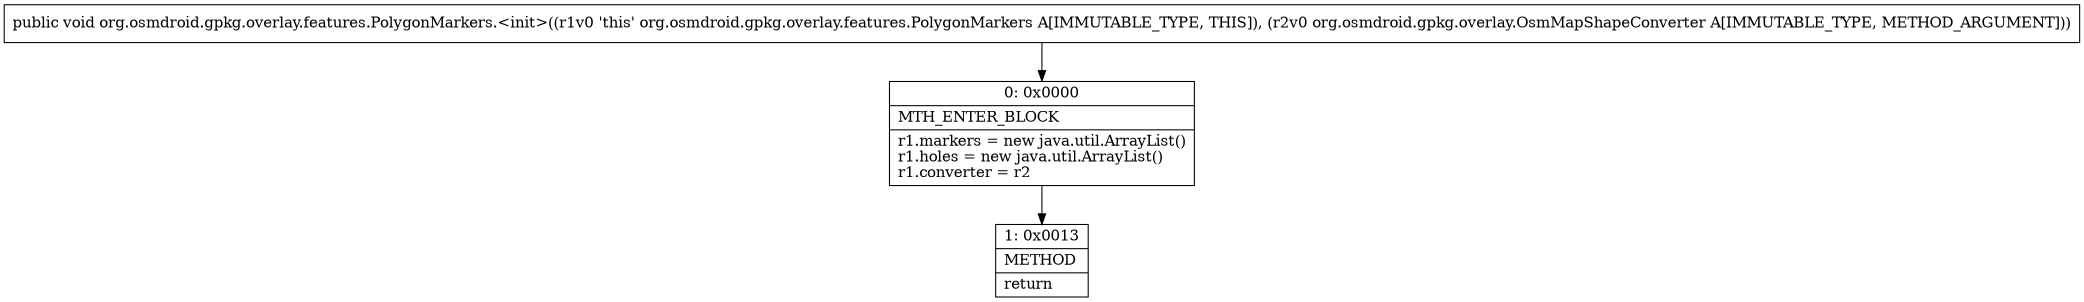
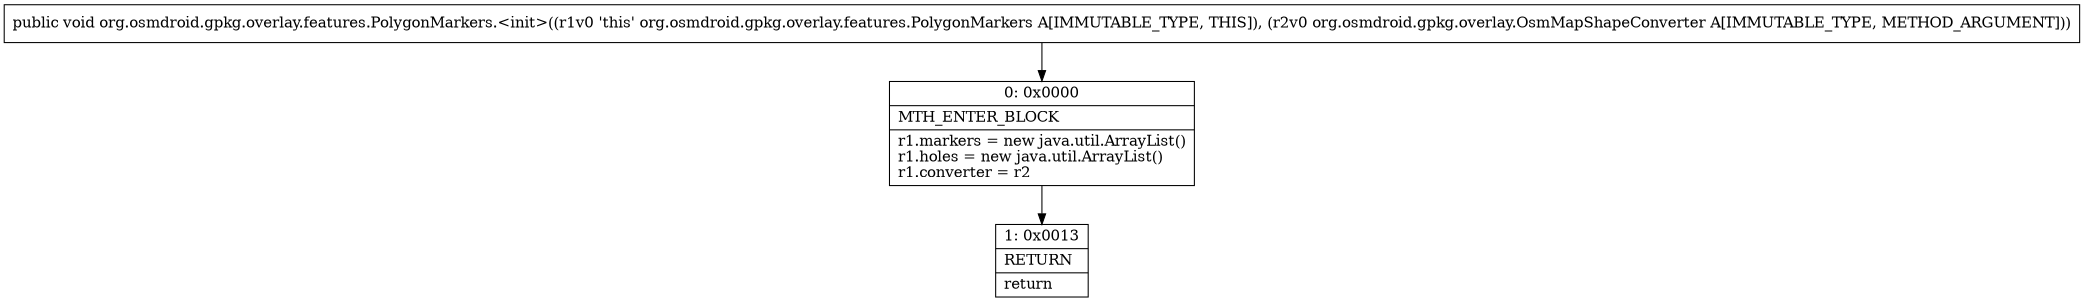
node "1: 0x0013": text "METHOD" -> "RETURN"
